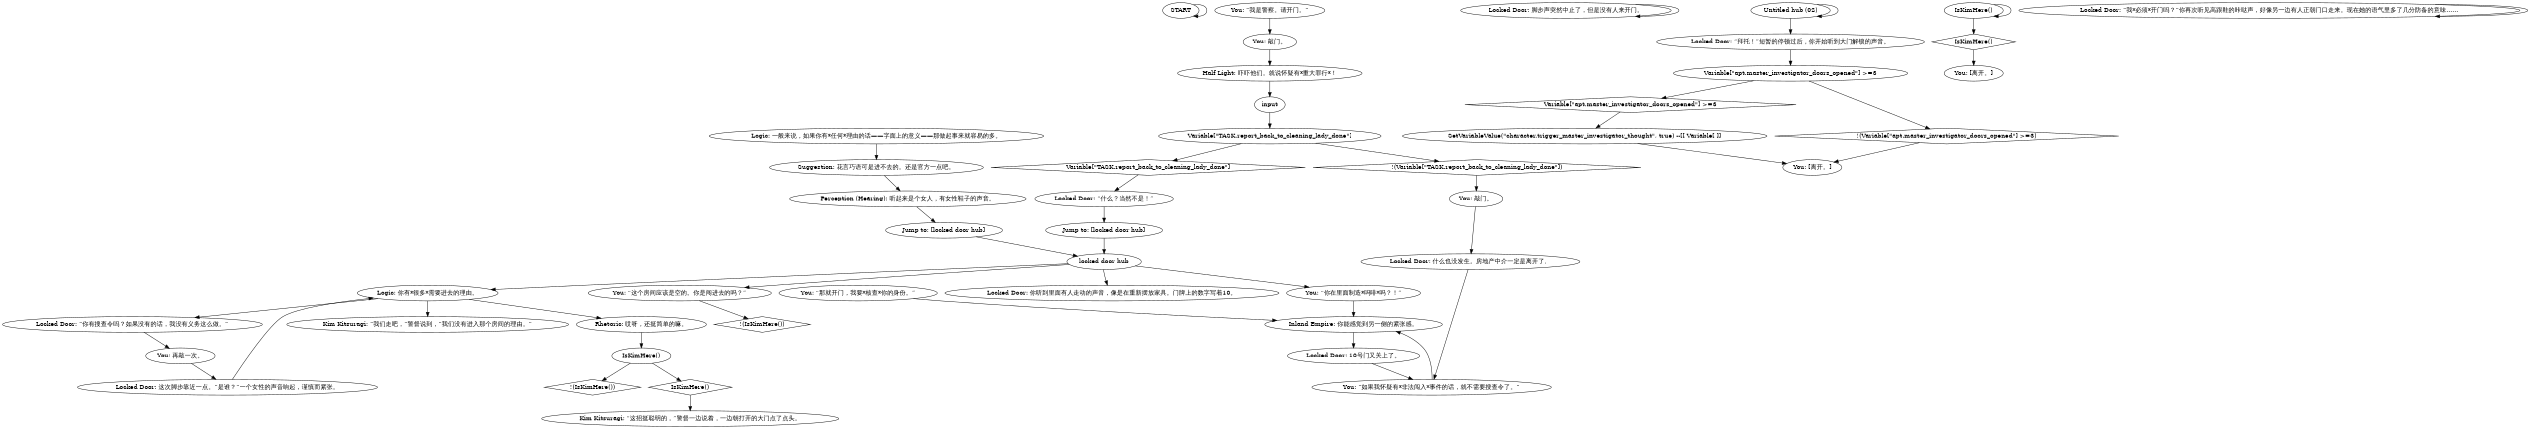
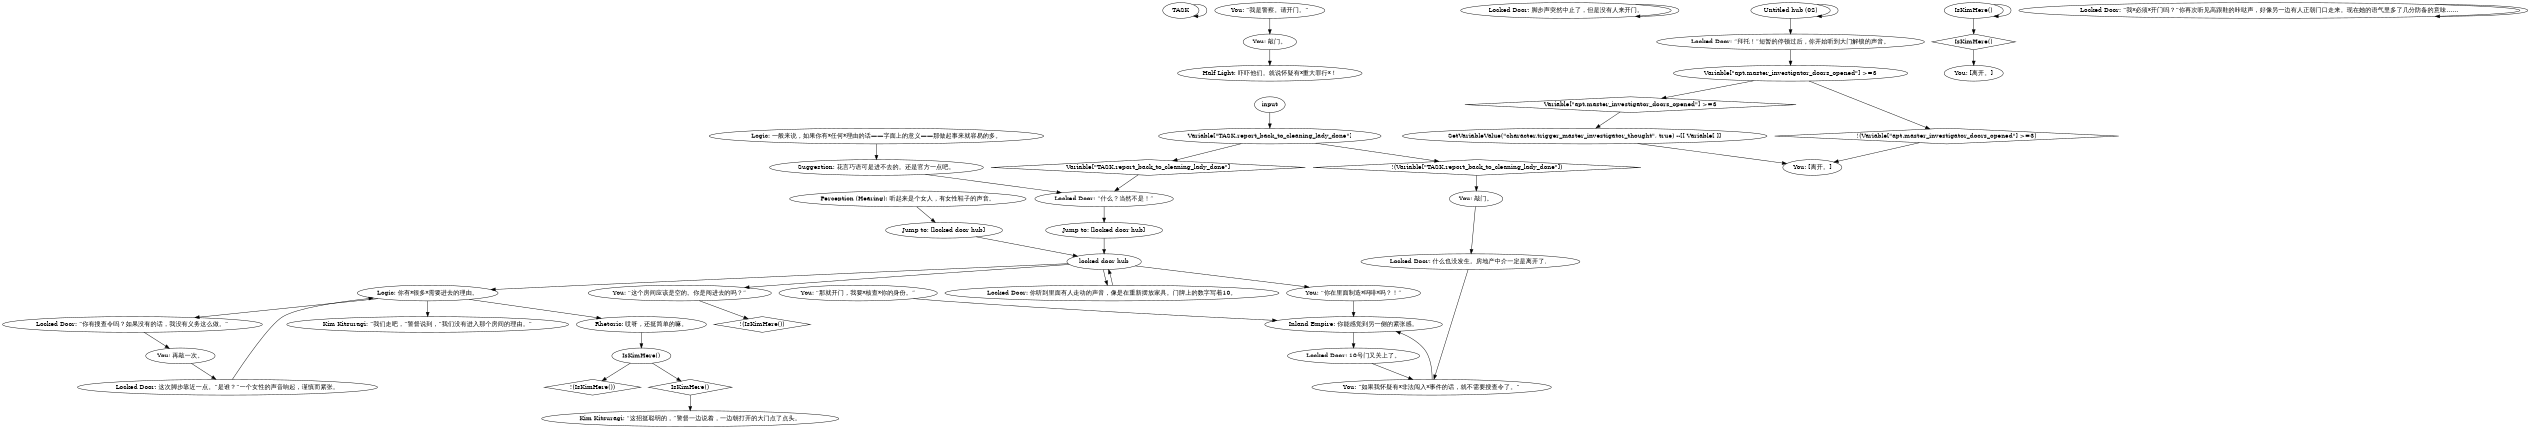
node "START": label "START" -> "TASK"
edge "Half Light: 吓吓他们。就说怀疑有*重大罪行*！" -> "input": removed
edge "Suggestion: 花言巧语可是进不去的。还是官方一点吧。" -> "Perception (Hearing): 听起来是个女人，有女性鞋子的声音。": now "Suggestion: 花言巧语可是进不去的。还是官方一点吧。" -> "Locked Door: “什么？当然不是！”"
edge "Locked Door: 你听到里面有人走动的声音，像是在重新摆放家具。门牌上的数字写着10。" -> "locked door hub": added
